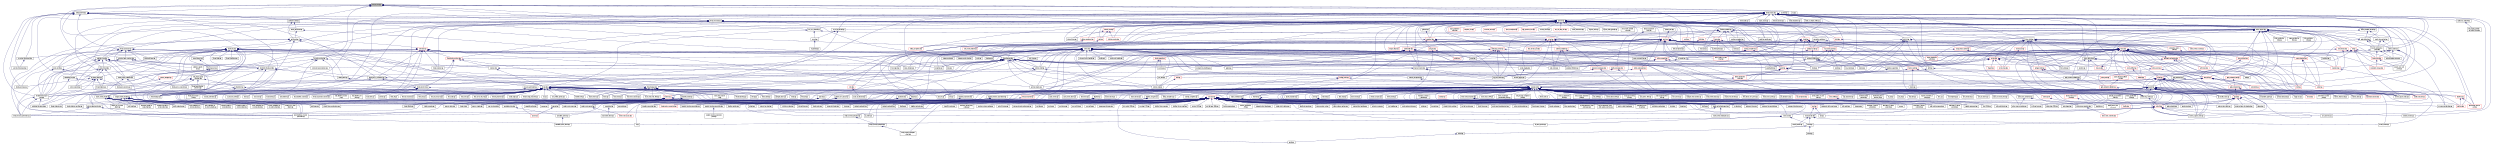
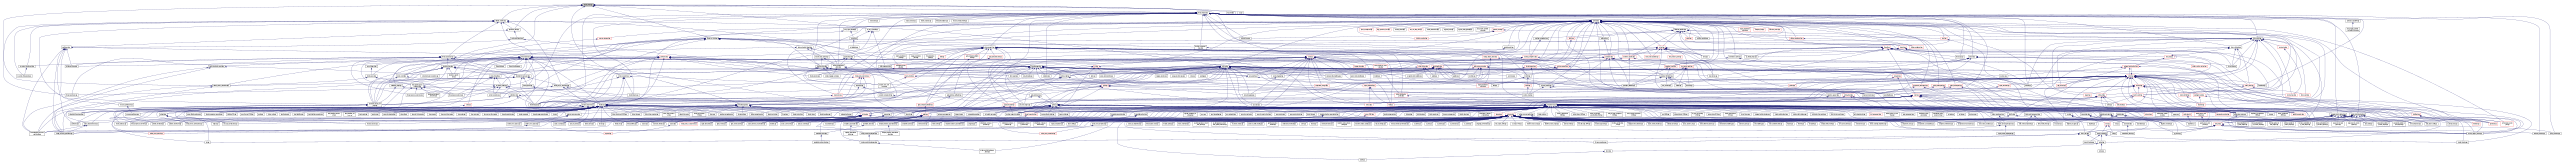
edge "packaged_continuation.hpp" -> "future_data.hpp": now "packaged_continuation.hpp" -> "when_any.hpp"
node "customized_pool_executors.hpp": label "customized_pool_executors.hpp" -> "customized_pool_guard.hpp"
node "template_accumulator _client.cpp": added
